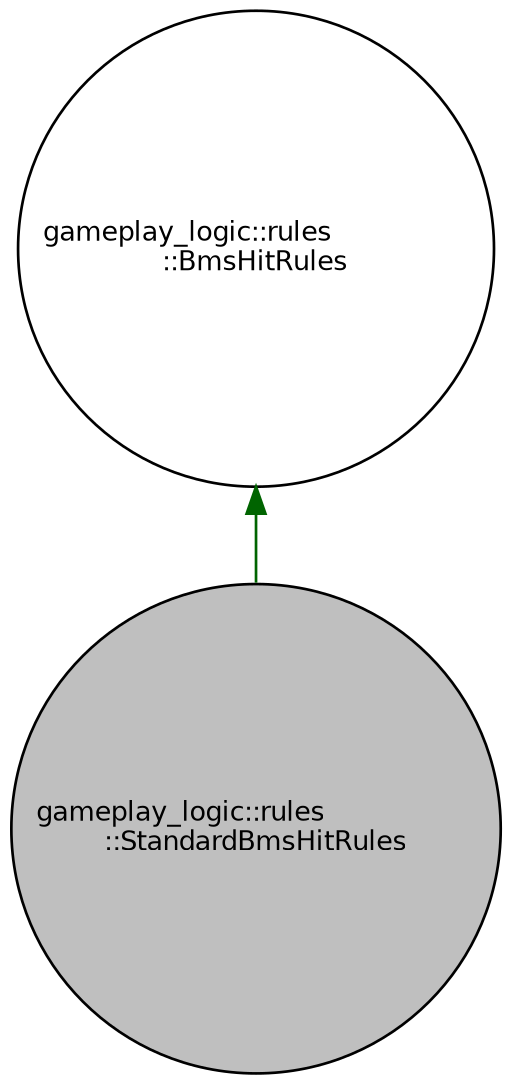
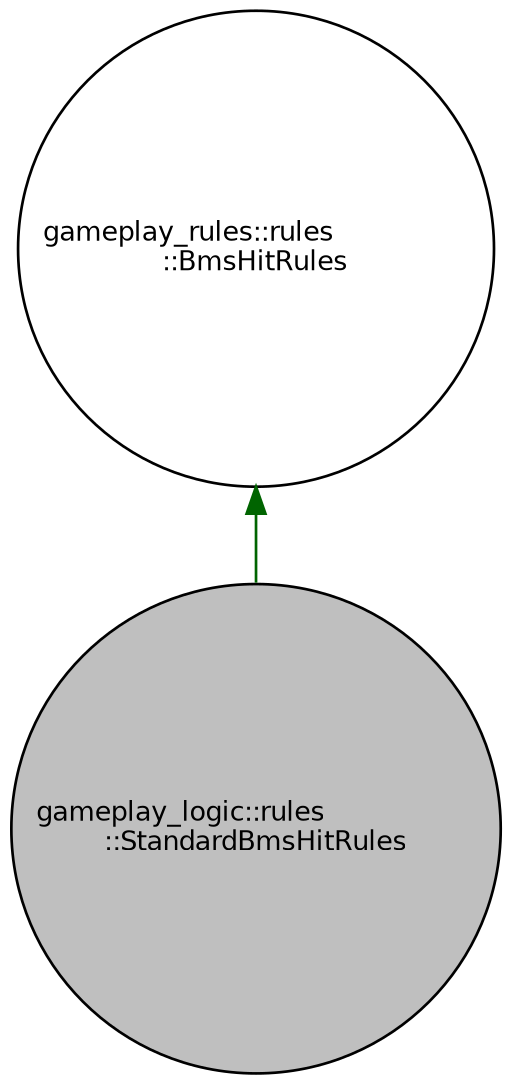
node "gameplay_logic::rules ::BmsHitRules": label "gameplay_logic::rules ::BmsHitRules" -> "gameplay_rules::rules ::BmsHitRules"
